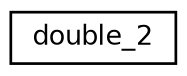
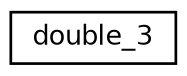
node "double_2": label "double_2" -> "double_3"
